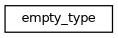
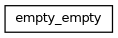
node "empty_type": label "empty_type" -> "empty_empty"
